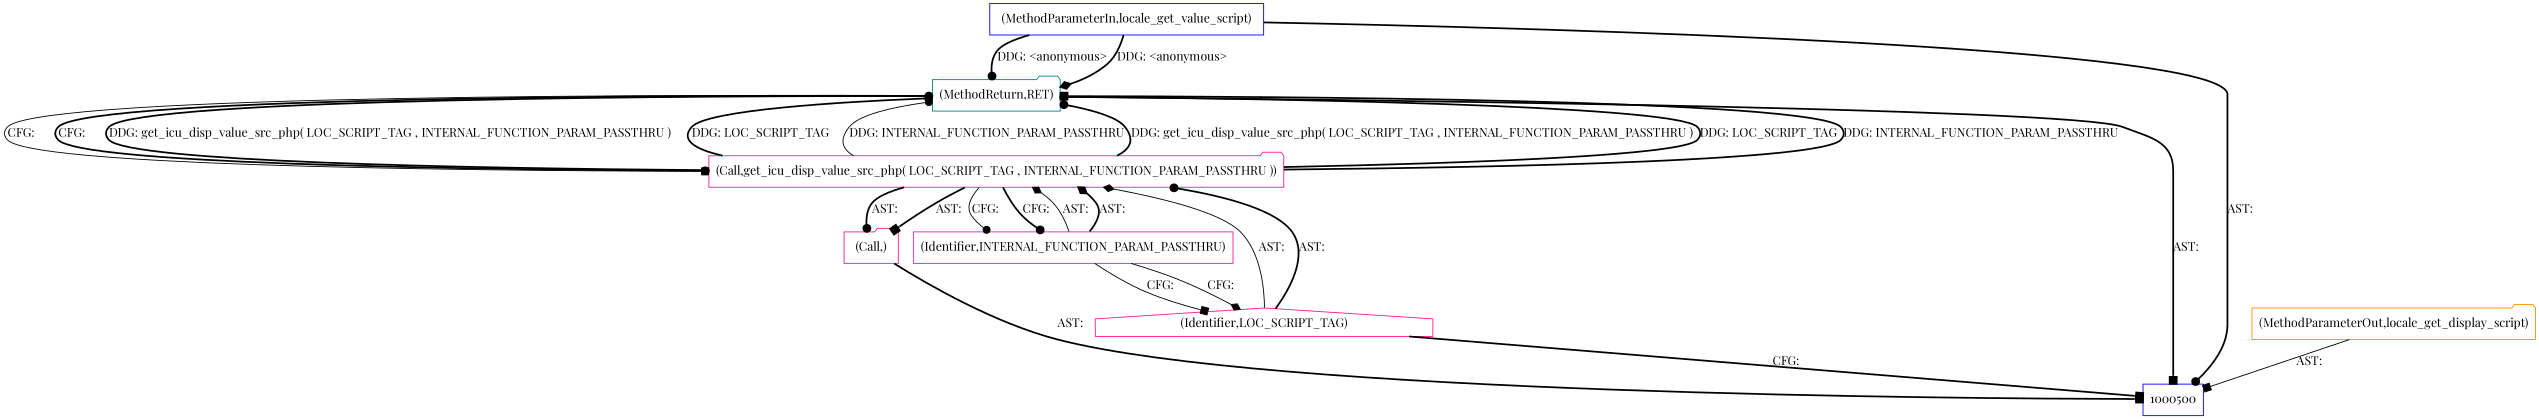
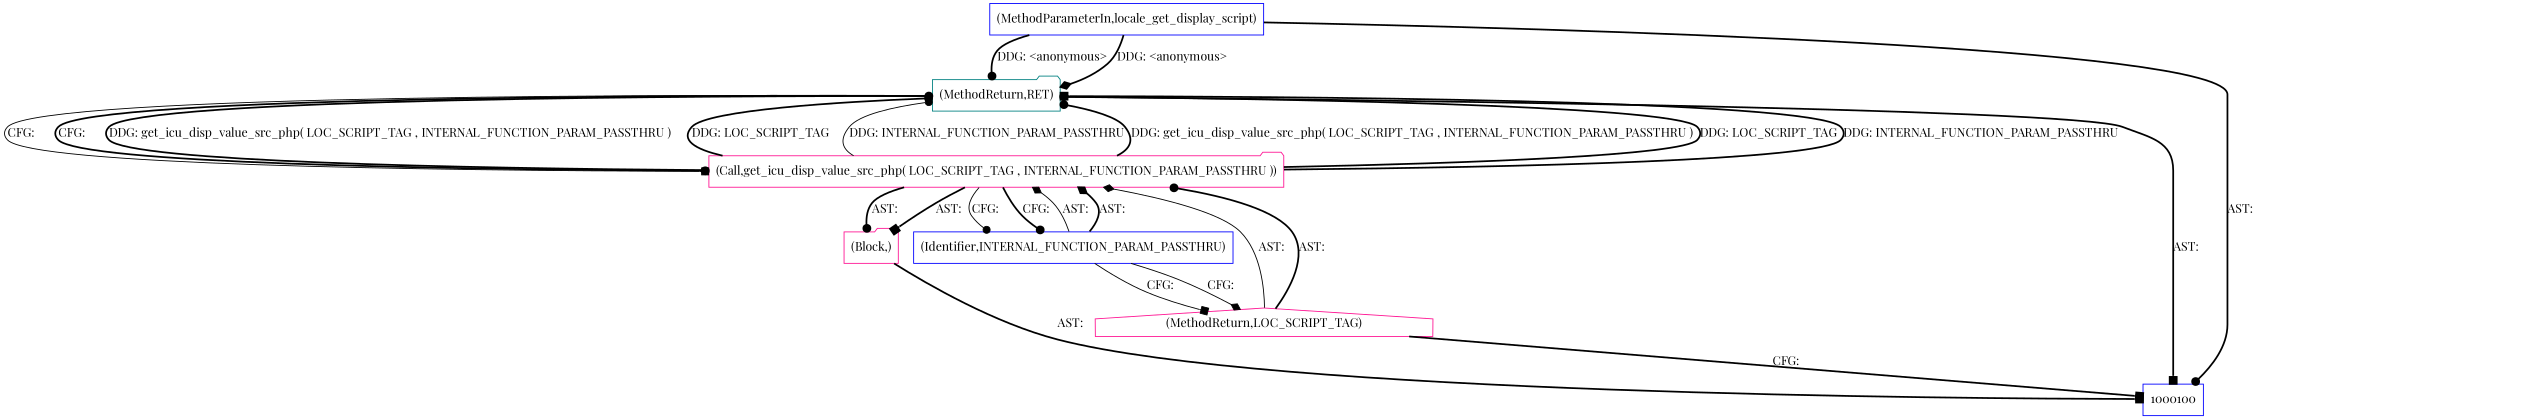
node "(MethodParameterIn,locale_get_value_script)": label "(MethodParameterIn,locale_get_value_script)" -> "(MethodParameterIn,locale_get_display_script)"
node "(Call,)": label "(Call,)" -> "(Block,)"
node "(Identifier,INTERNAL_FUNCTION_PARAM_PASSTHRU)": color deeppink -> blue
node "(Identifier,LOC_SCRIPT_TAG)": label "(Identifier,LOC_SCRIPT_TAG)" -> "(MethodReturn,LOC_SCRIPT_TAG)"
node "(MethodParameterOut,locale_get_display_script)": removed
node "1000500": label "1000500" -> "1000100"
